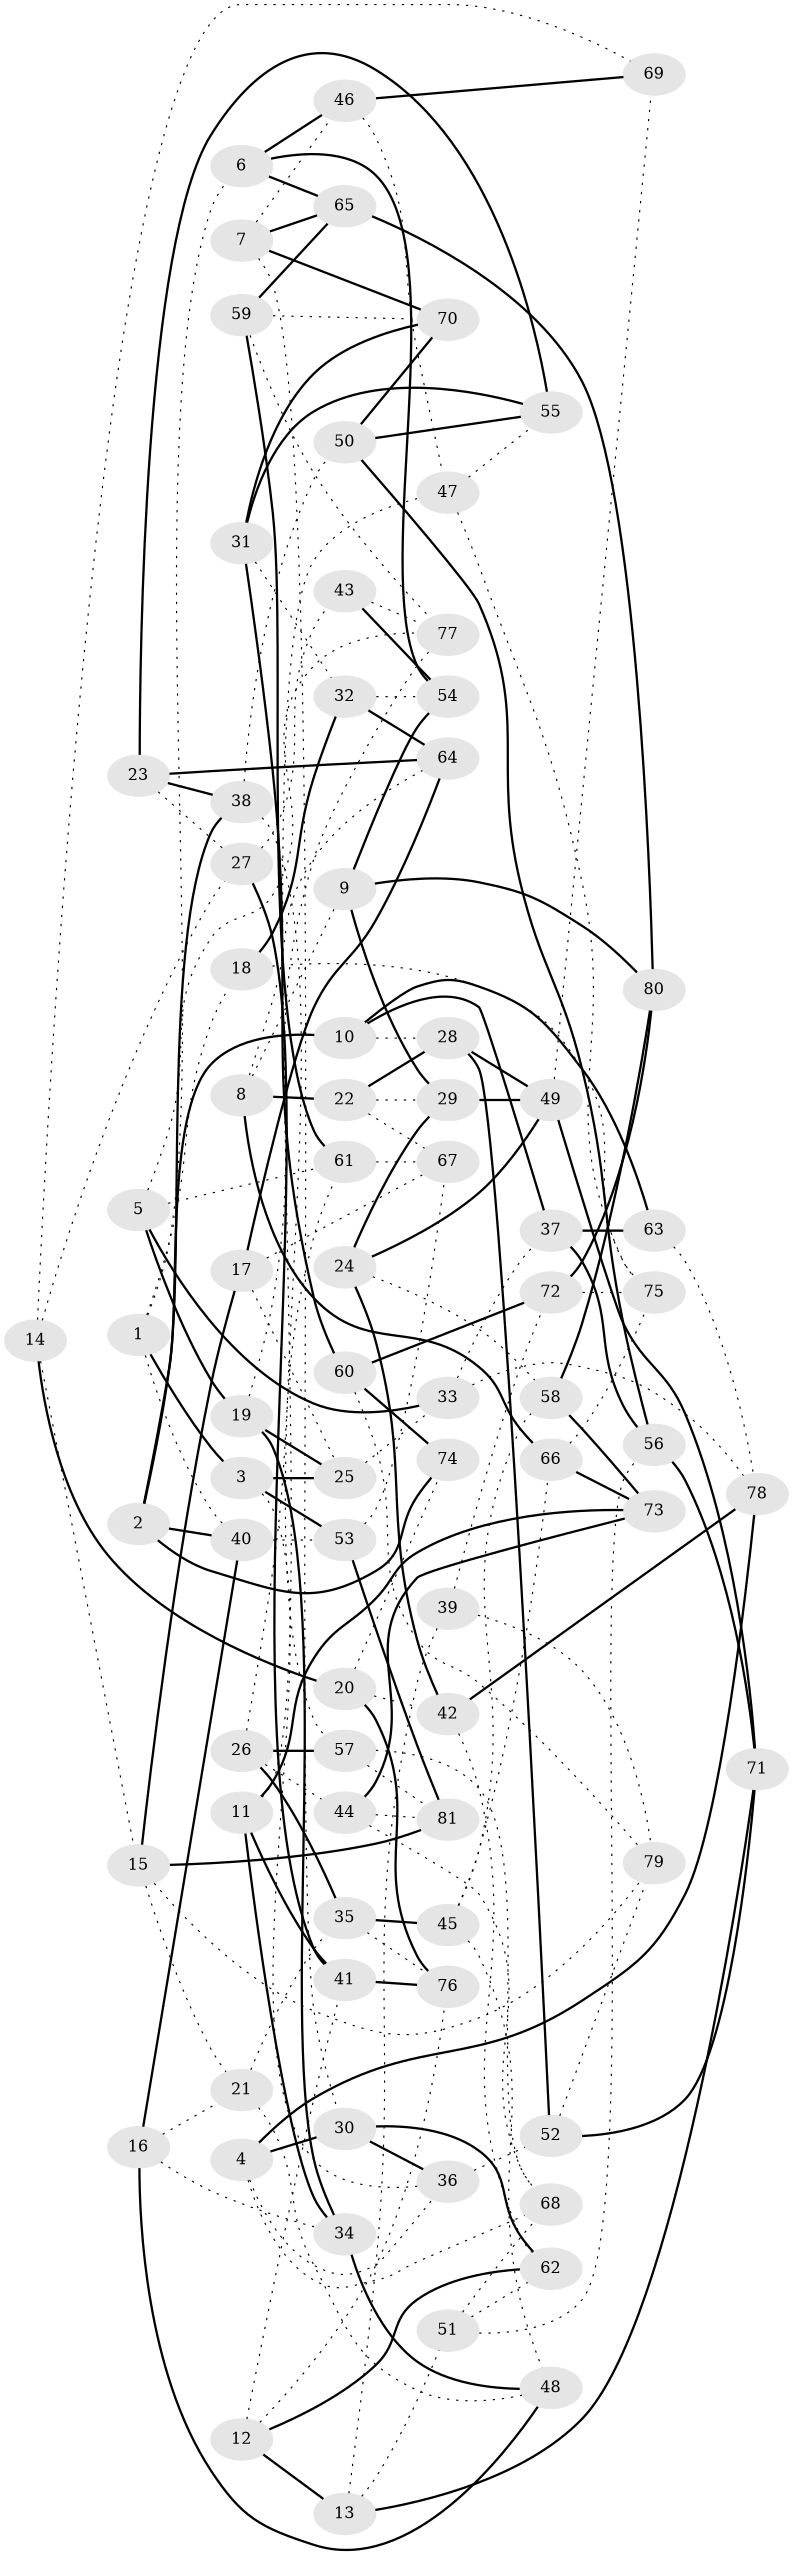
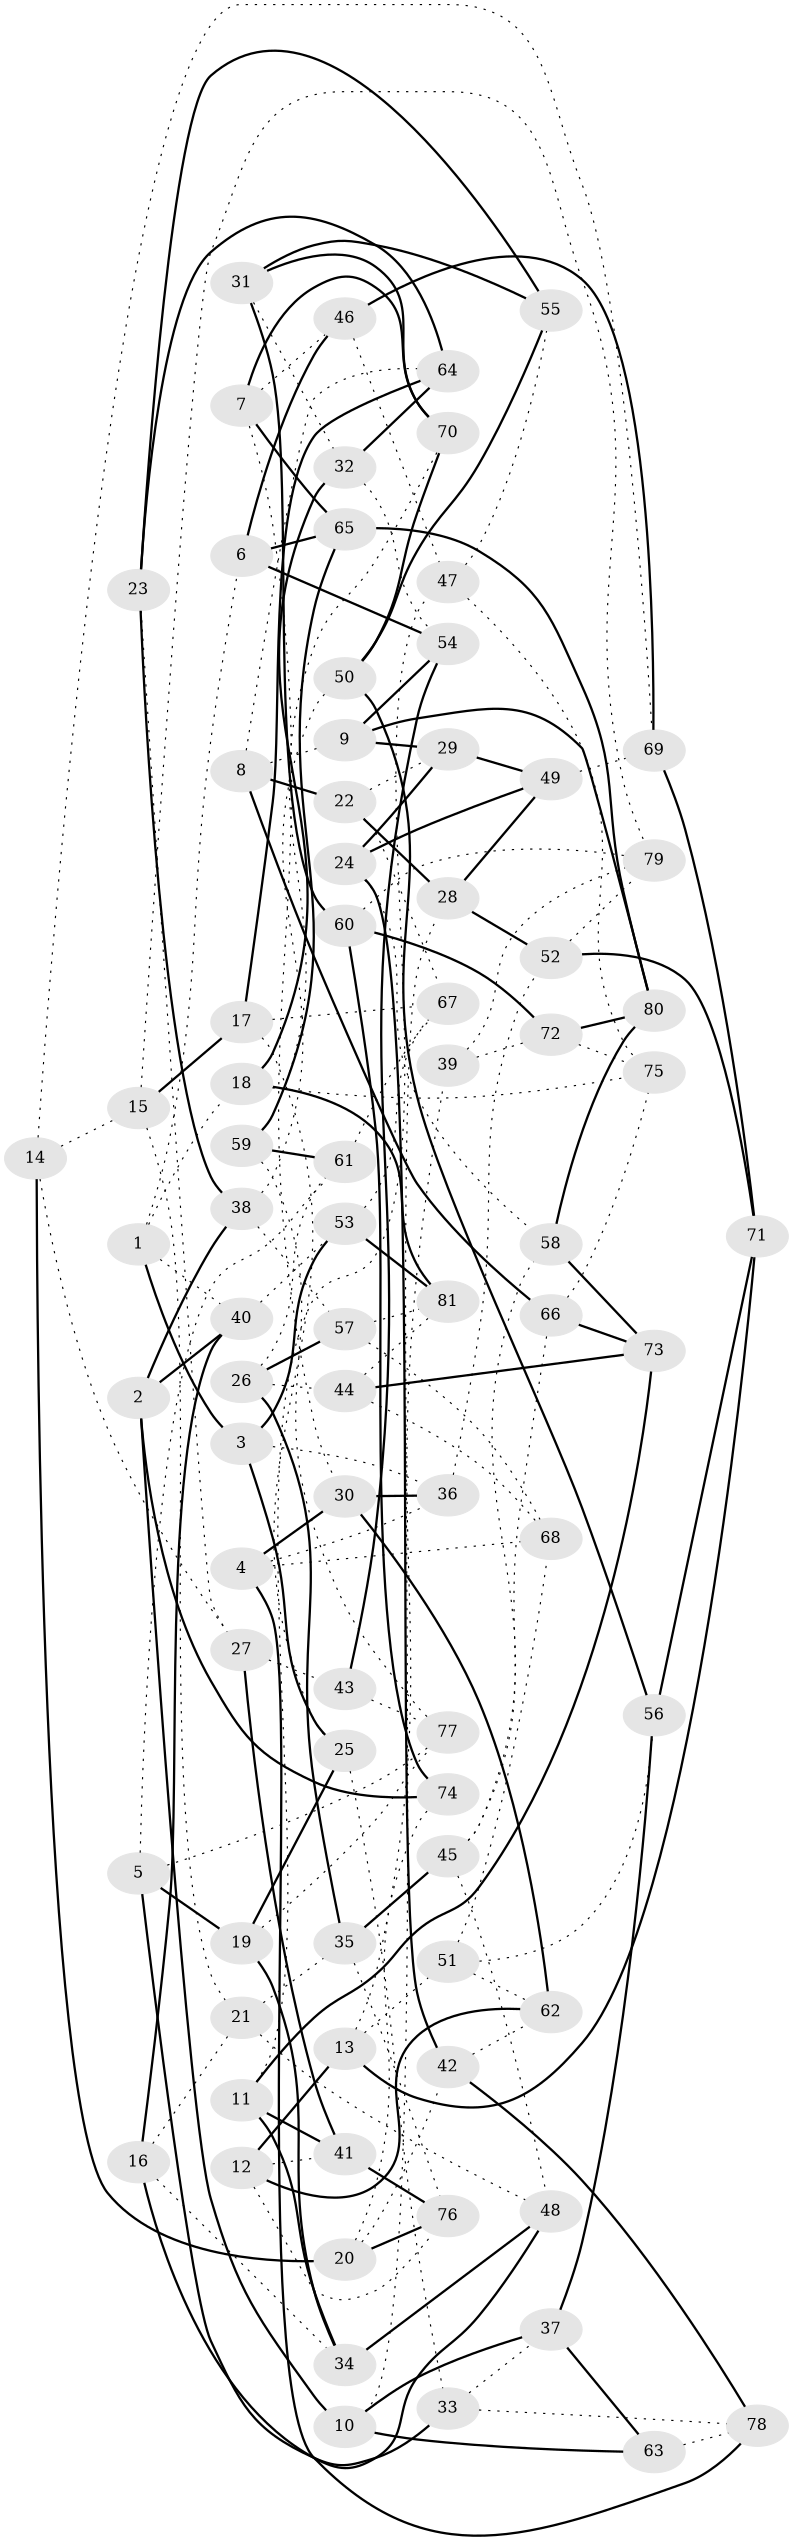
edge "49" -- "71": now "69" -- "71"
edge "81" -- "15": now "81" -- "18"
